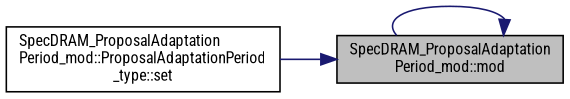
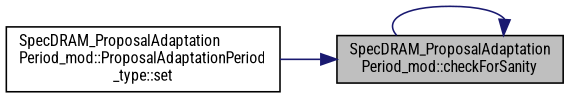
node "SpecDRAM_ProposalAdaptation Period_mod::mod": label "SpecDRAM_ProposalAdaptation Period_mod::mod" -> "SpecDRAM_ProposalAdaptation Period_mod::checkForSanity"
